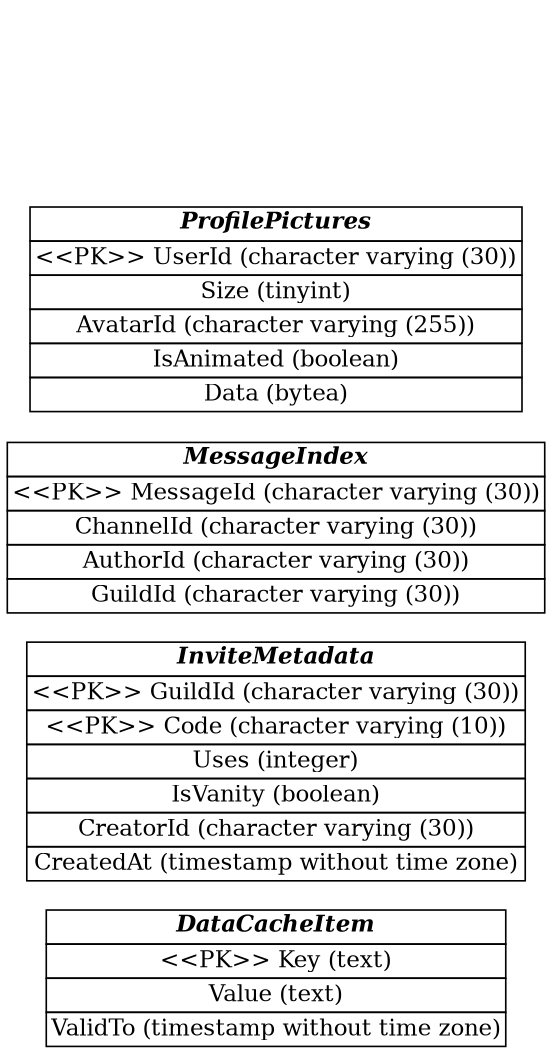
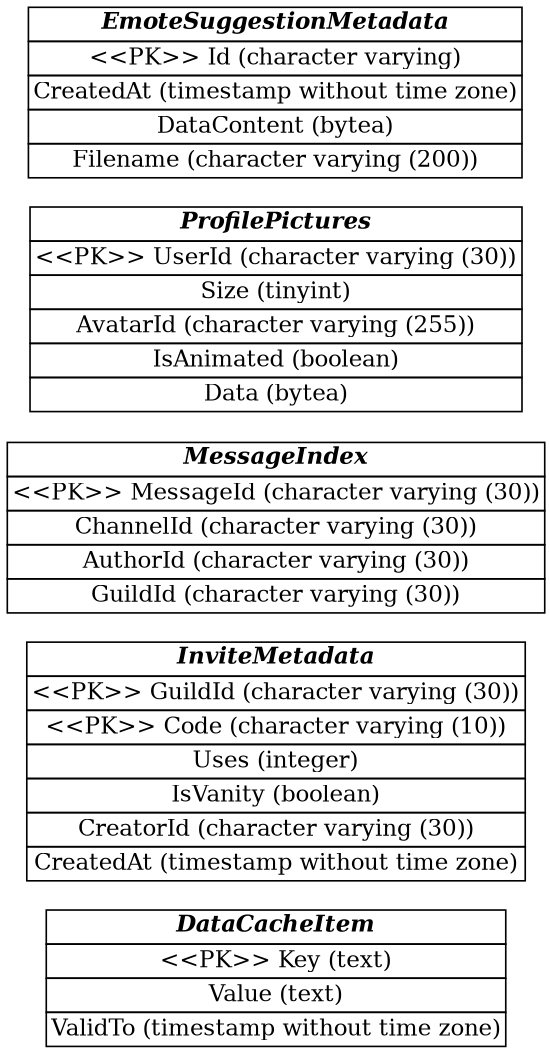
node "EmoteSuggestionMetadata": added
